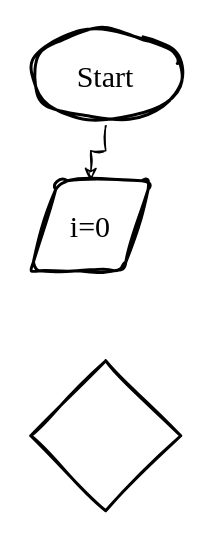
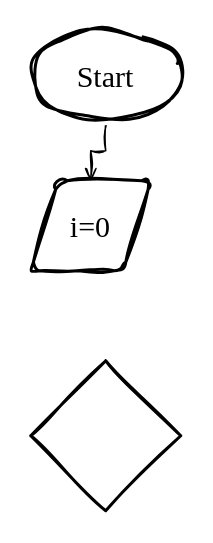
edge "Start" -> "i=0": arrowhead classic -> open
